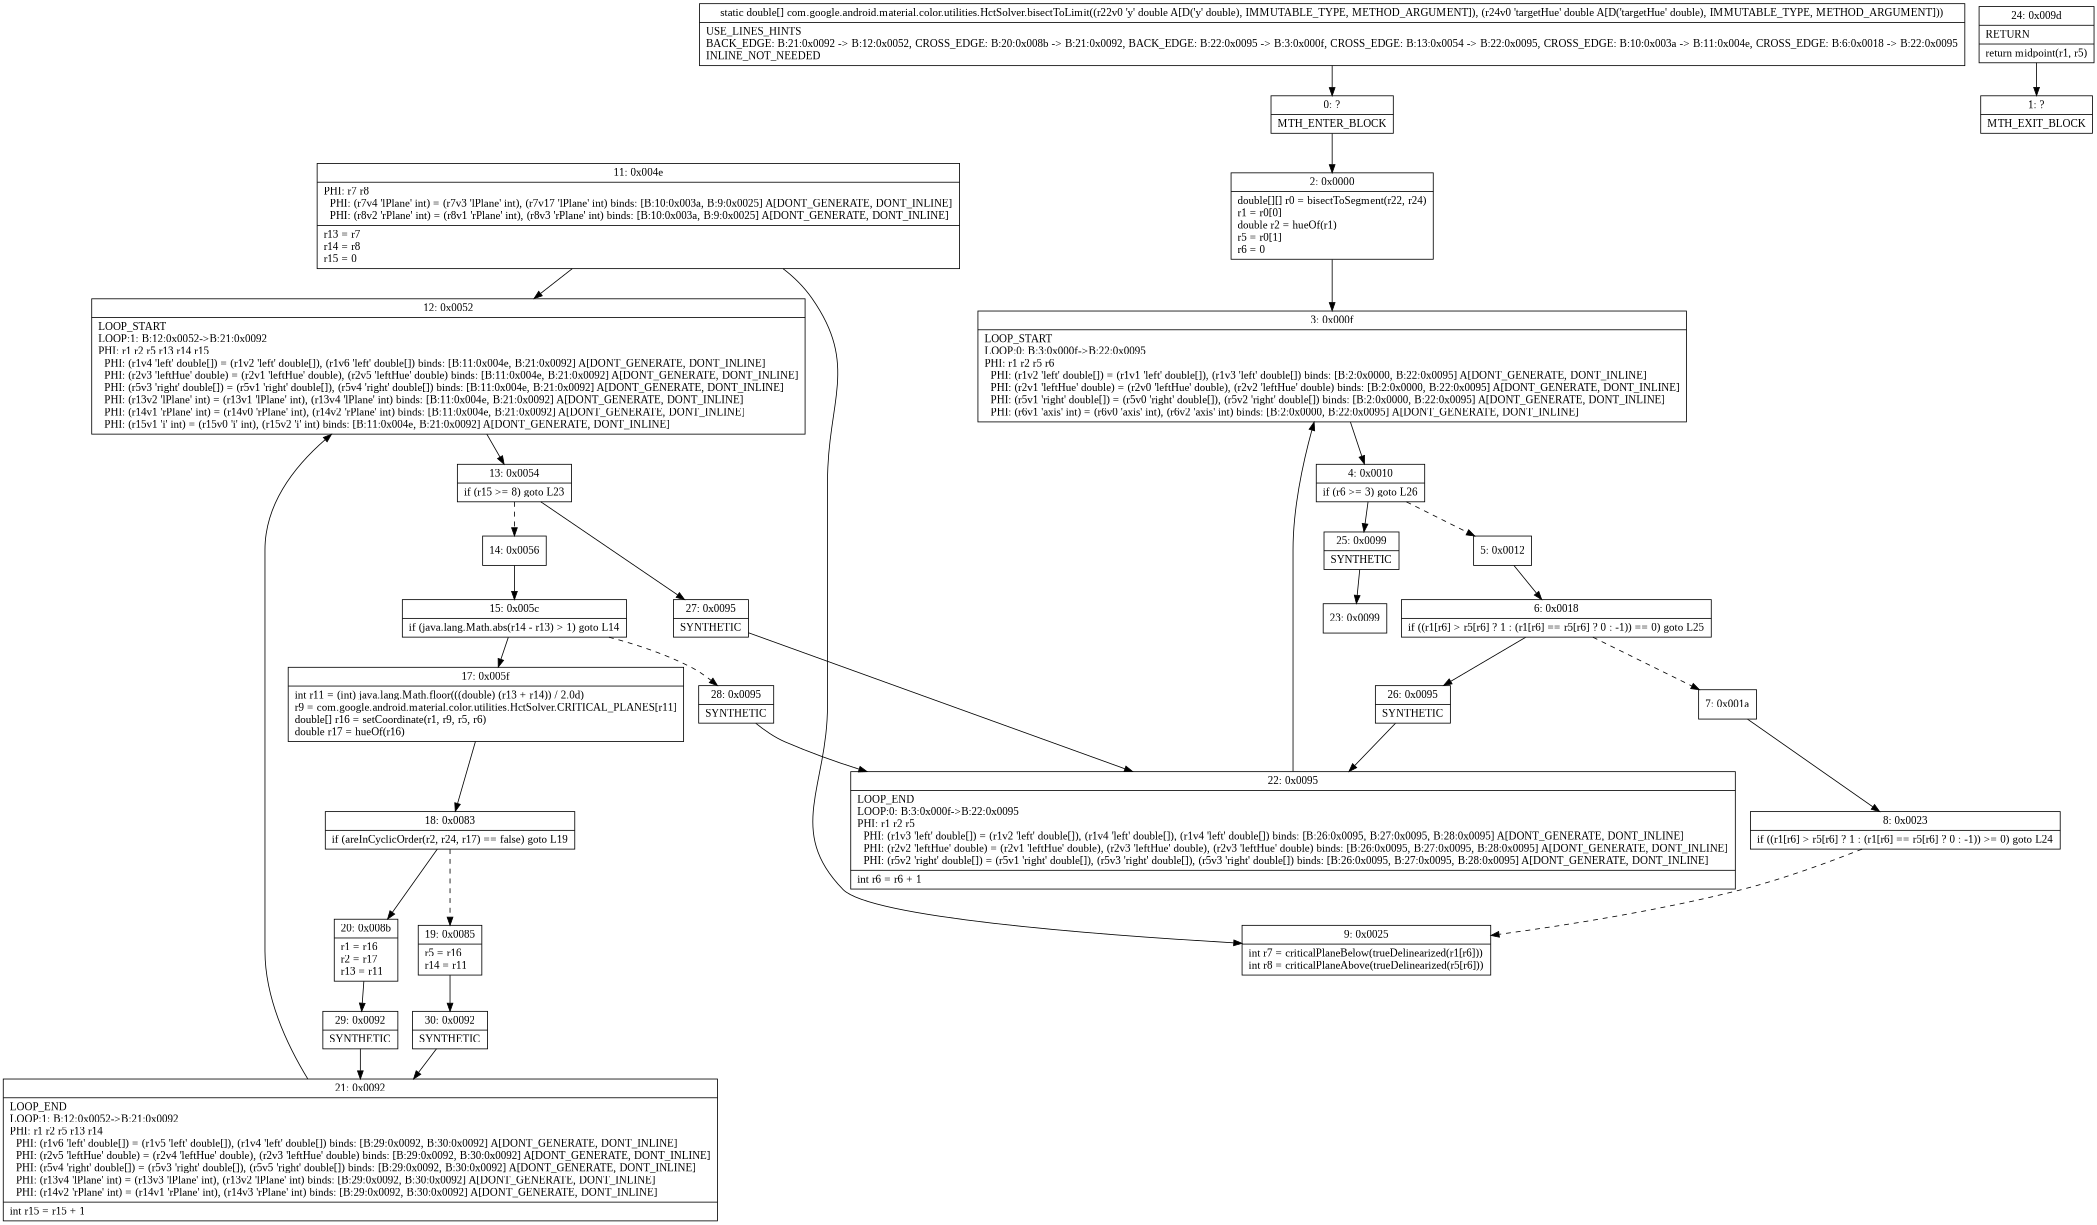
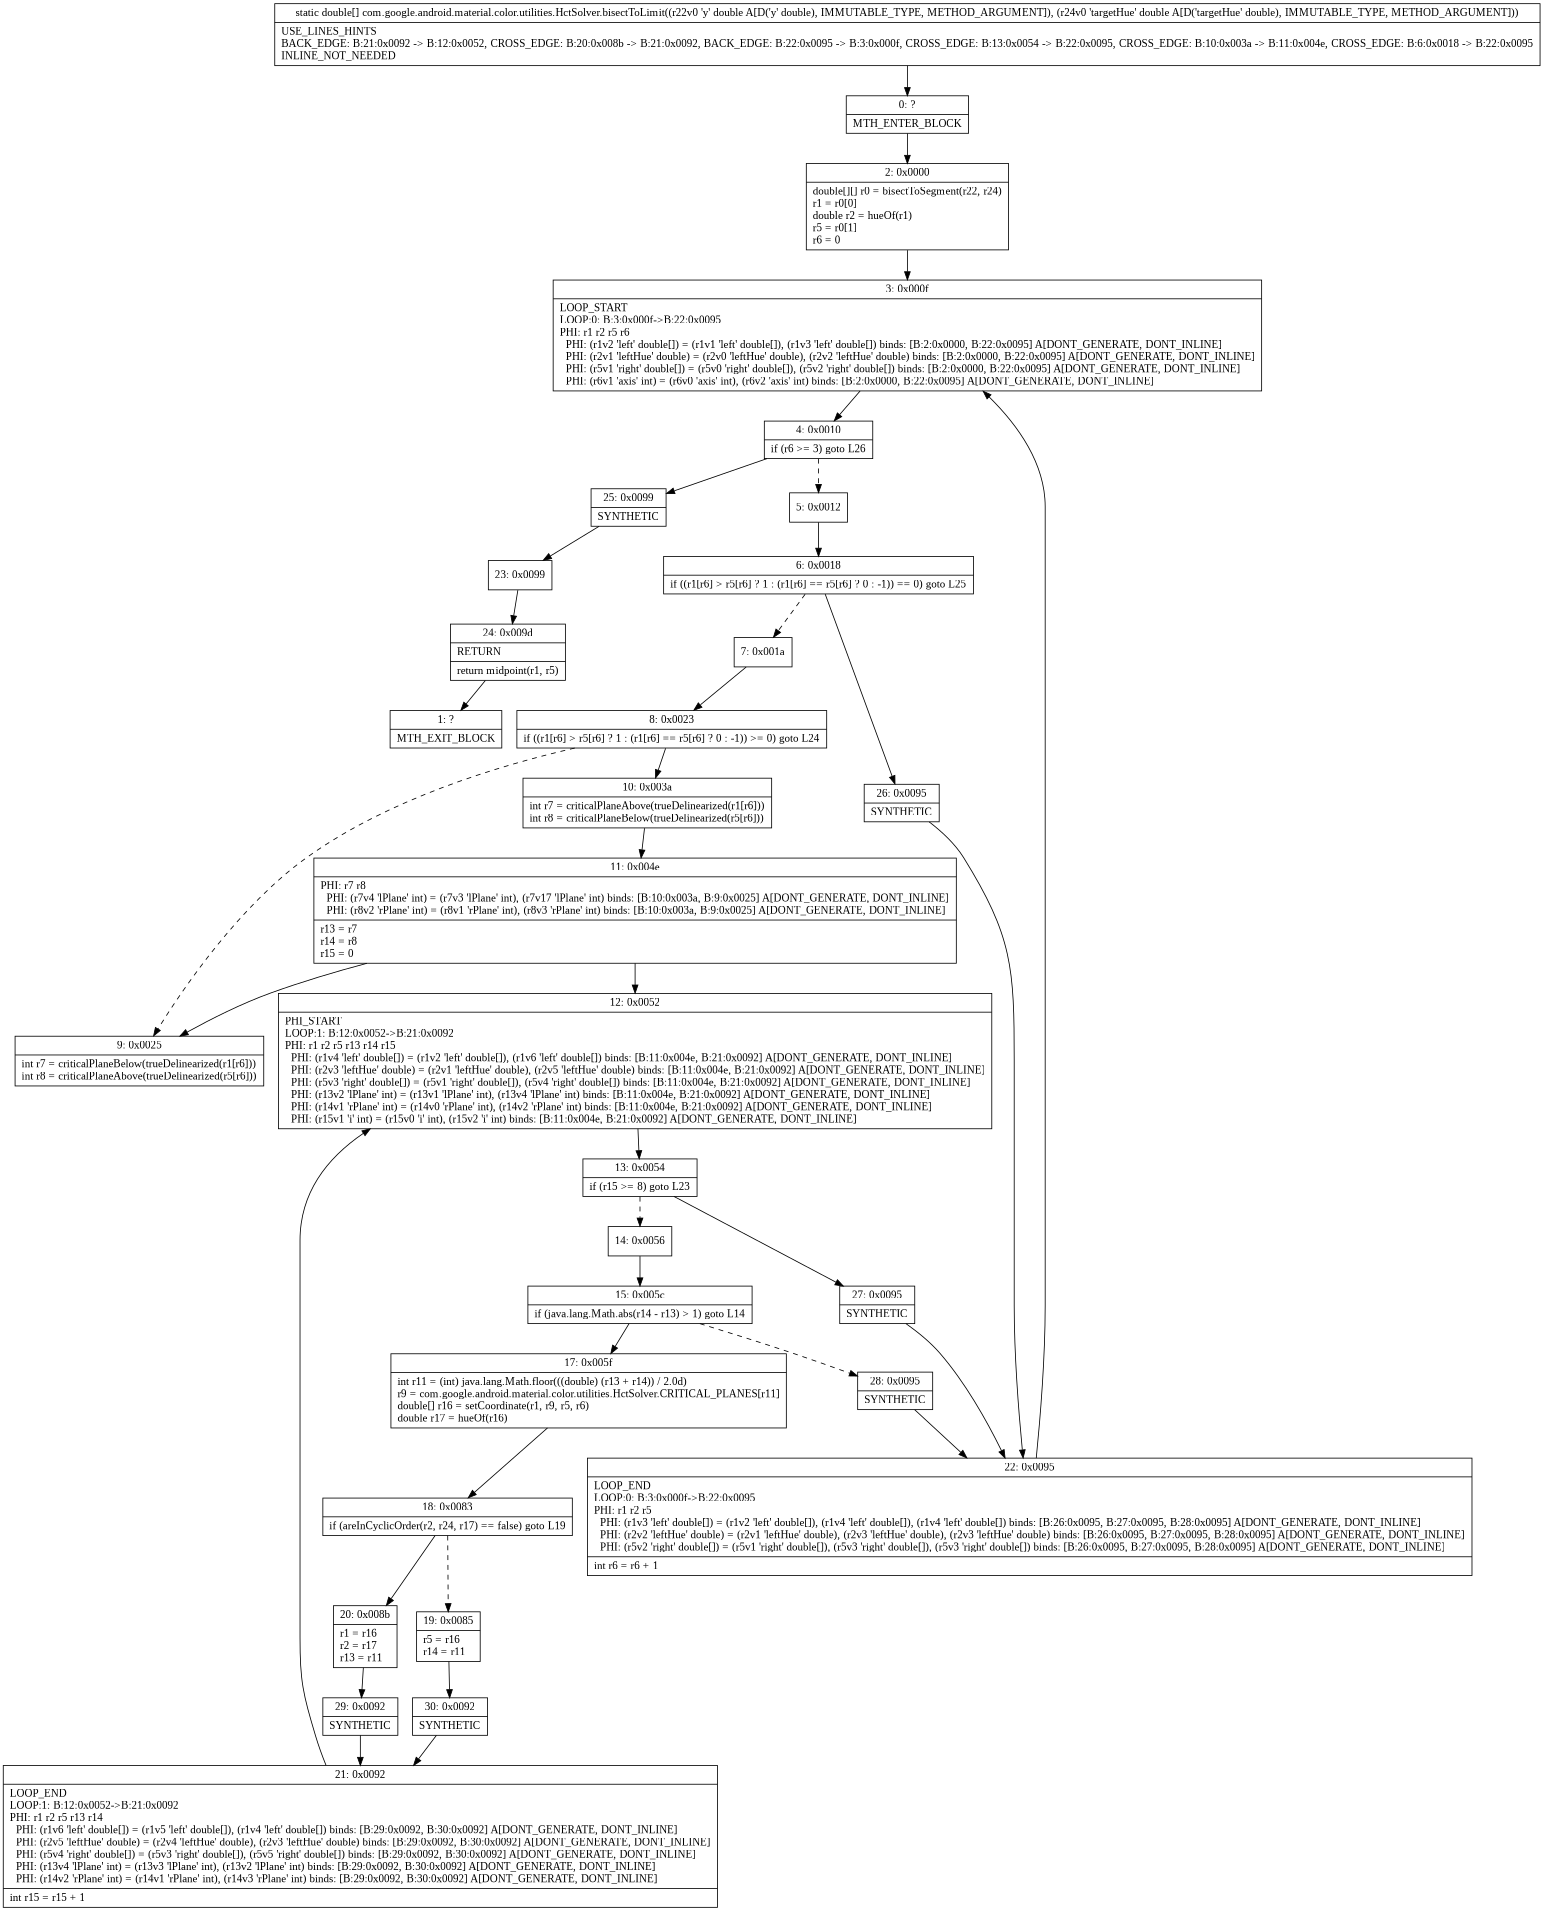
node "12: 0x0052": text "LOOP_START" -> "PHI_START"
edge "23: 0x0099" -> "24: 0x009d": added
node "10: 0x003a": added
